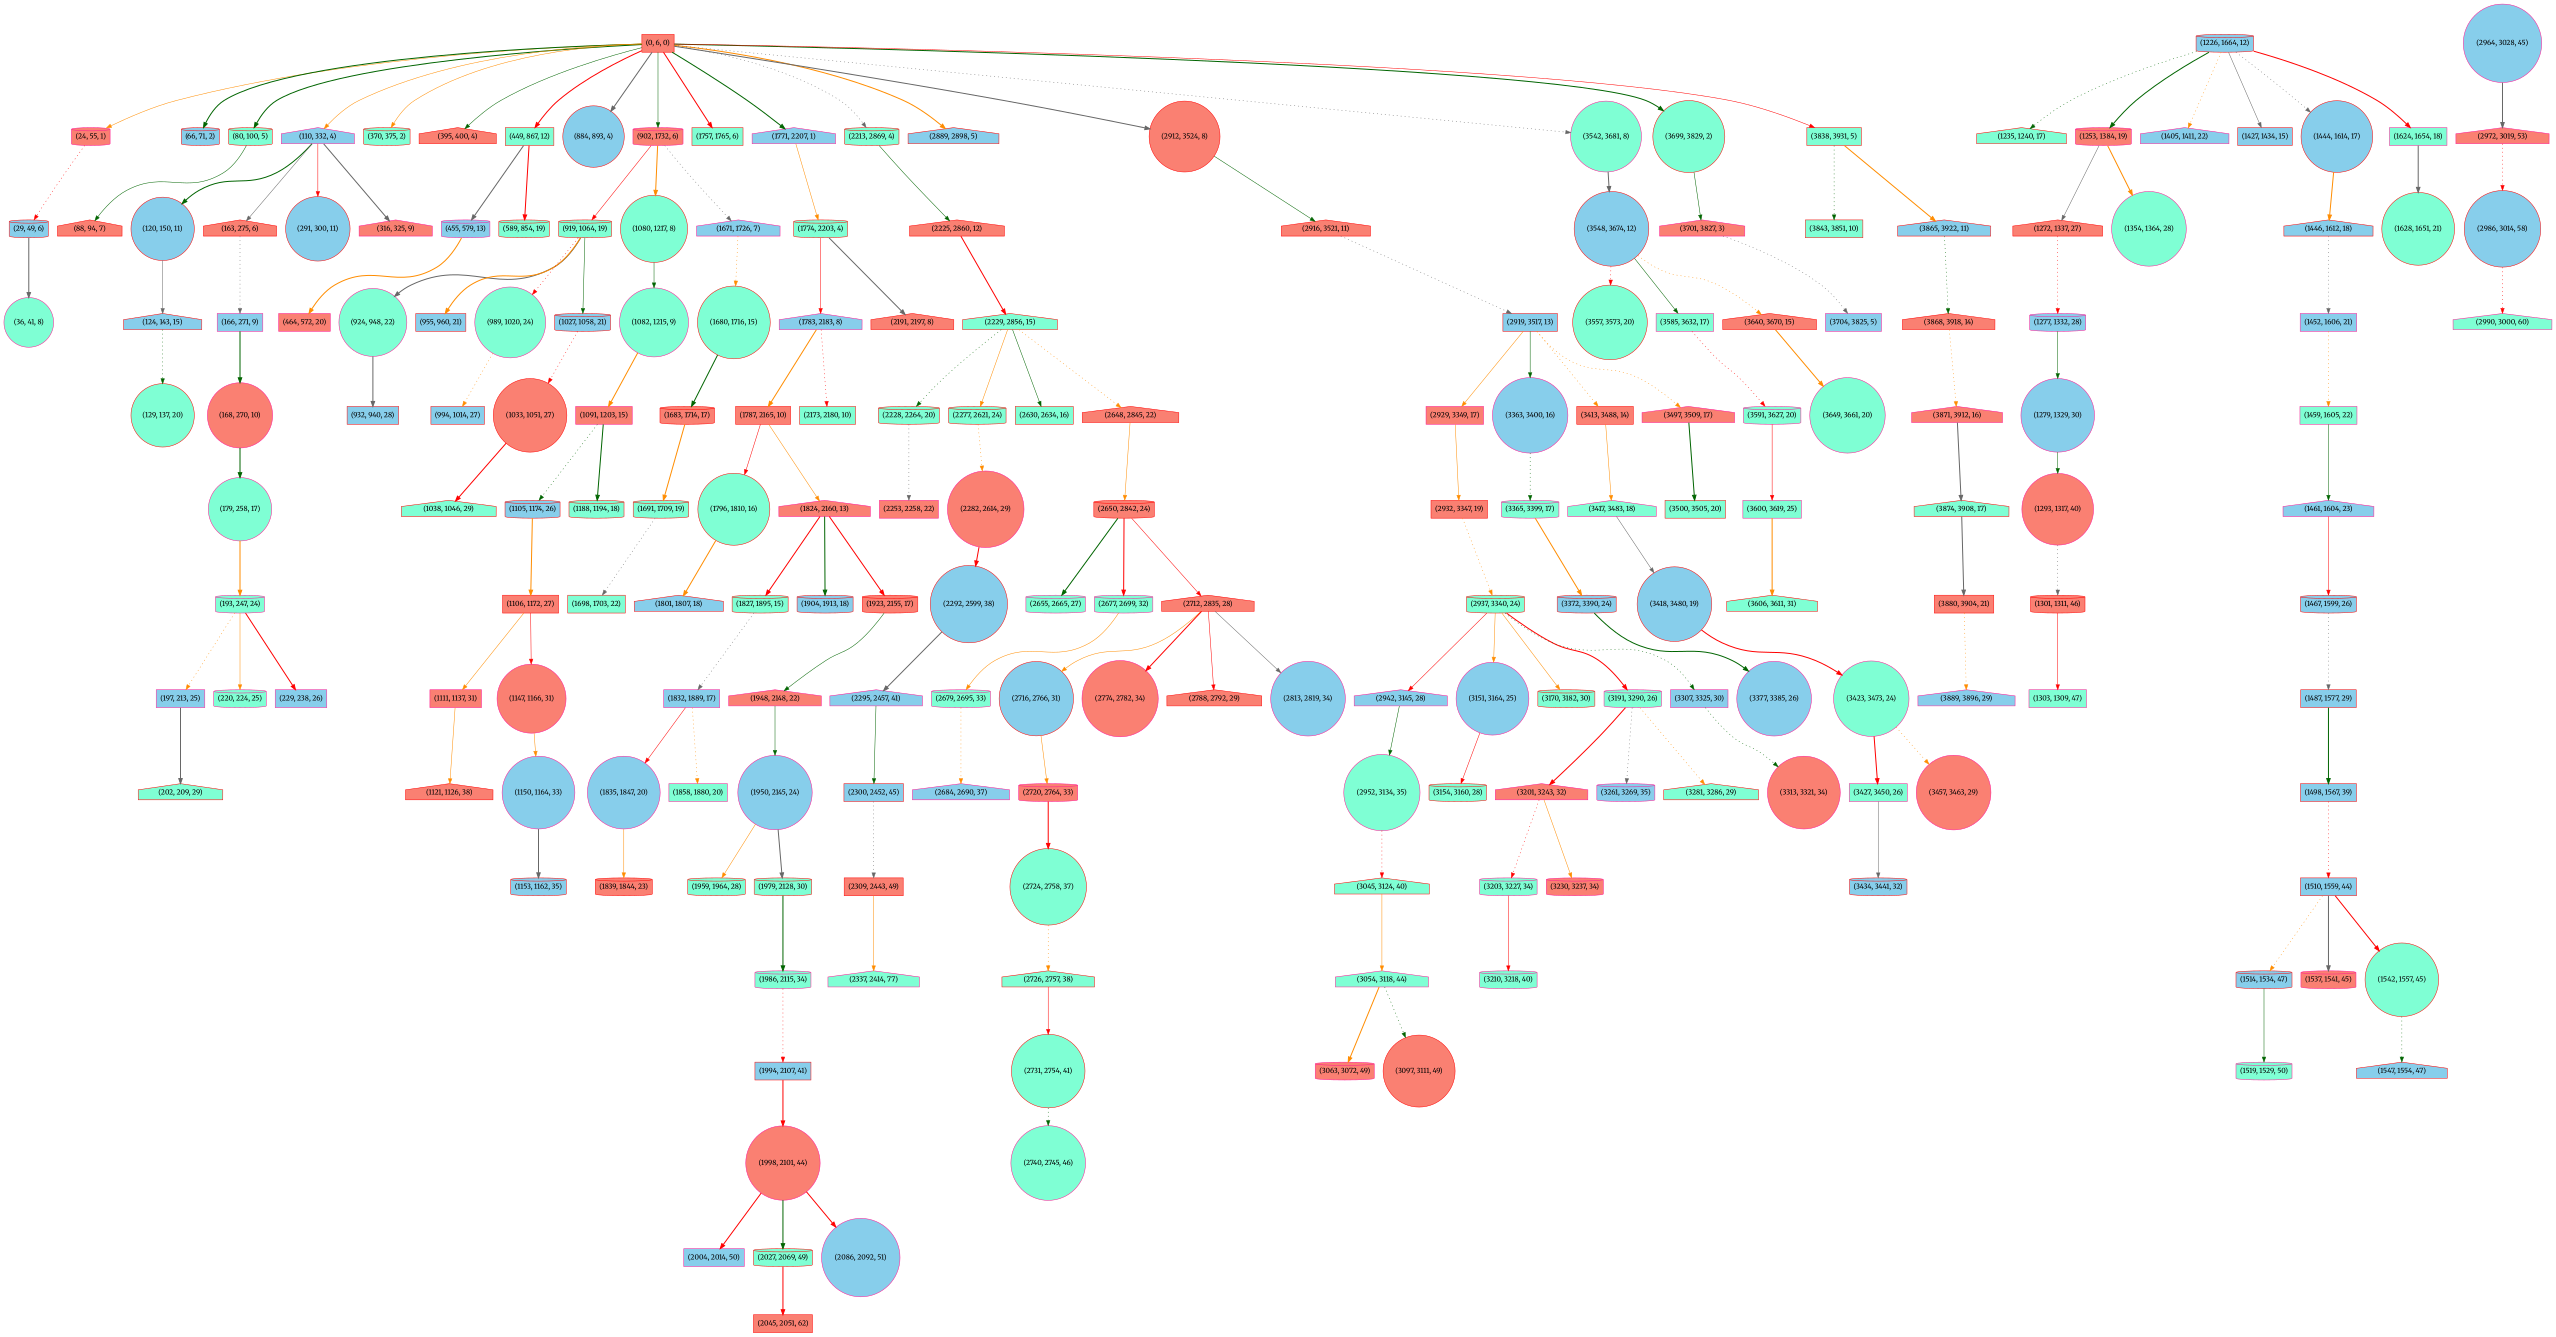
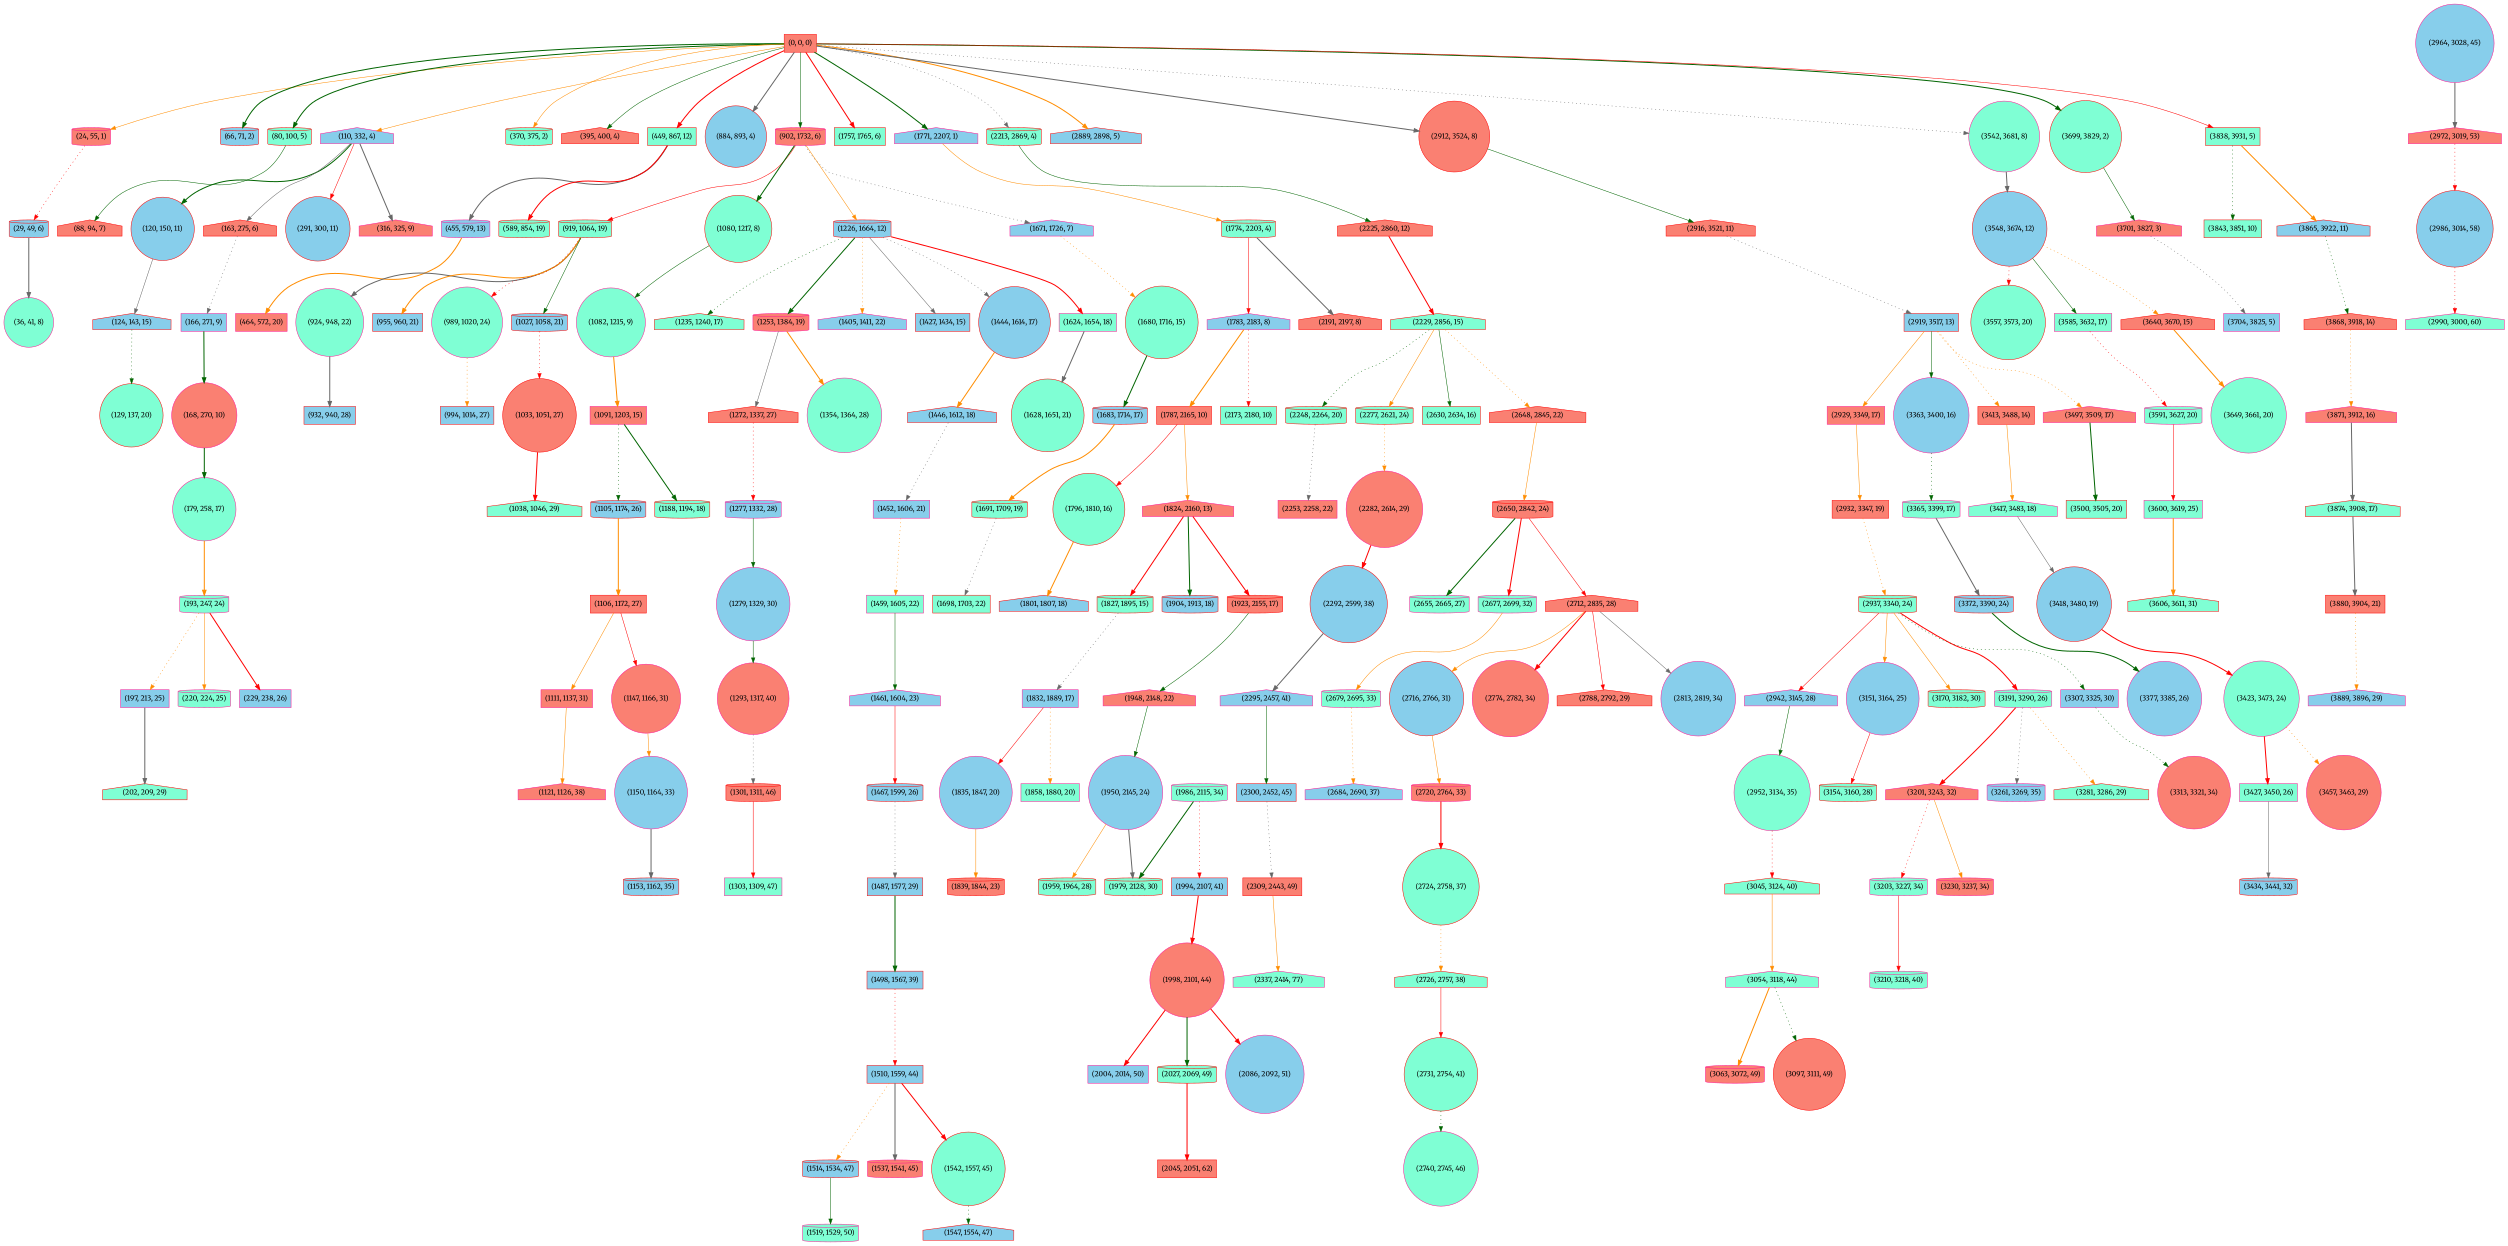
node "(0, 6, 0)": label "(0, 6, 0)" -> "(0, 0, 0)"
edge "(902, 1732, 6)" -> "(1080, 1217, 8)": color darkorange -> darkgreen
edge "(902, 1732, 6)" -> "(1226, 1664, 12)": added
node "(1683, 1714, 17)": fillcolor salmon -> skyblue
node "(2228, 2264, 20)": label "(2228, 2264, 20)" -> "(2248, 2264, 20)"
edge "(3365, 3399, 17)" -> "(3372, 3390, 24)": color darkorange -> gray40
node "(1121, 1126, 38)": color red -> deeppink
edge "(1979, 2128, 30)" -> "(1986, 2115, 34)": reversed
